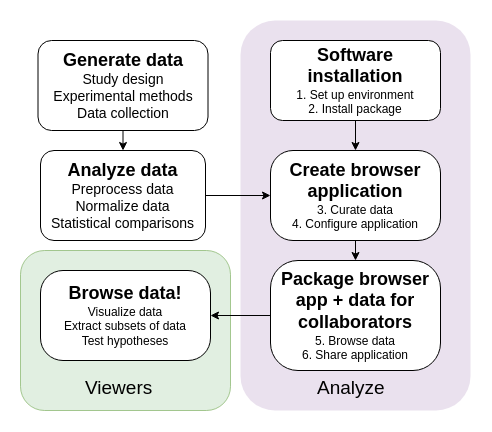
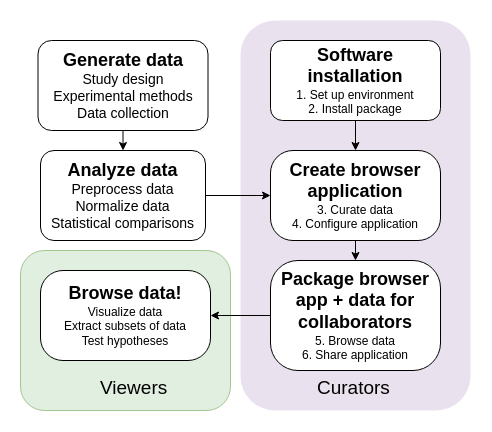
node "Viewers": moved (123, 386) -> (138, 386)
node "Analyze": label "Analyze" -> "Curators"
